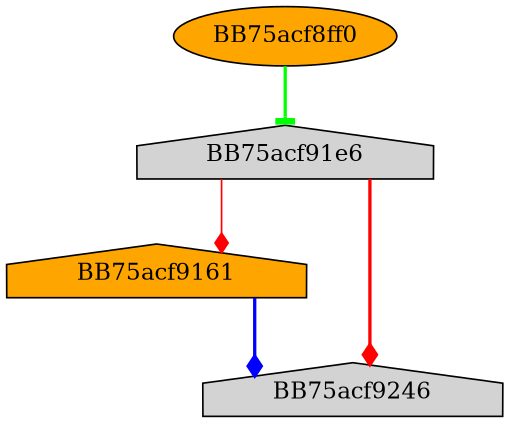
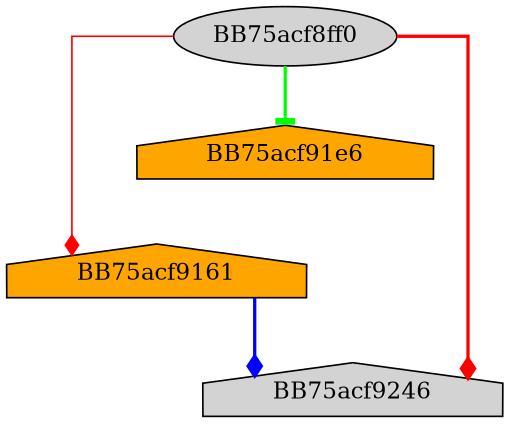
node "BB75acf8ff0": fillcolor orange -> lightgrey
node "BB75acf91e6": fillcolor lightgrey -> orange
edge "BB75acf91e6" -> "BB75acf9161": now "BB75acf8ff0" -> "BB75acf9161"
edge "BB75acf91e6" -> "BB75acf9246": now "BB75acf8ff0" -> "BB75acf9246"
